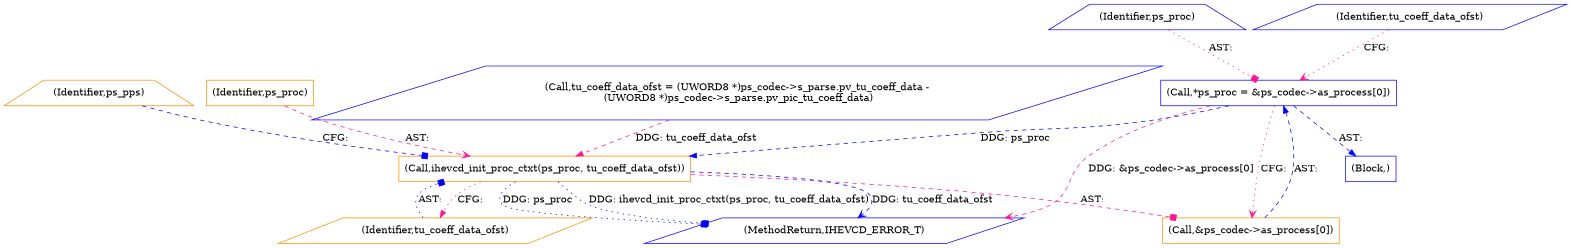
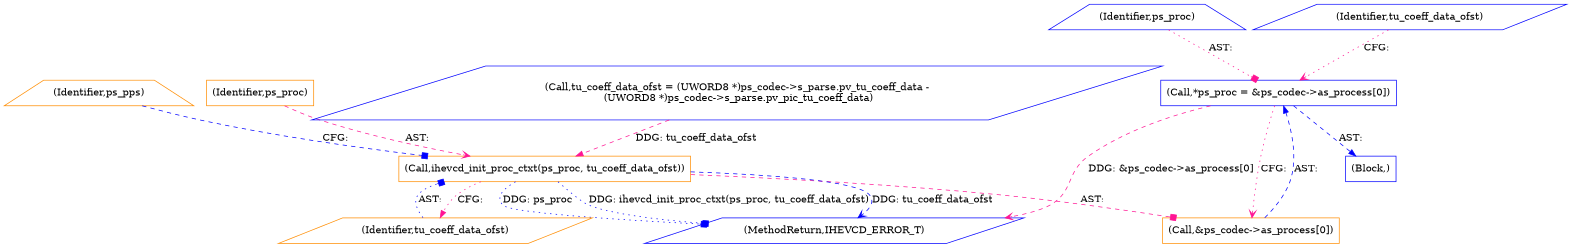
edge "(Call,*ps_proc = &ps_codec->as_process[0])" -> "(Call,ihevcd_init_proc_ctxt(ps_proc, tu_coeff_data_ofst))": removed, label "DDG: ps_proc"
